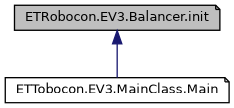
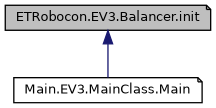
node "ETTobocon.EV3.MainClass.Main": label "ETTobocon.EV3.MainClass.Main" -> "Main.EV3.MainClass.Main"
